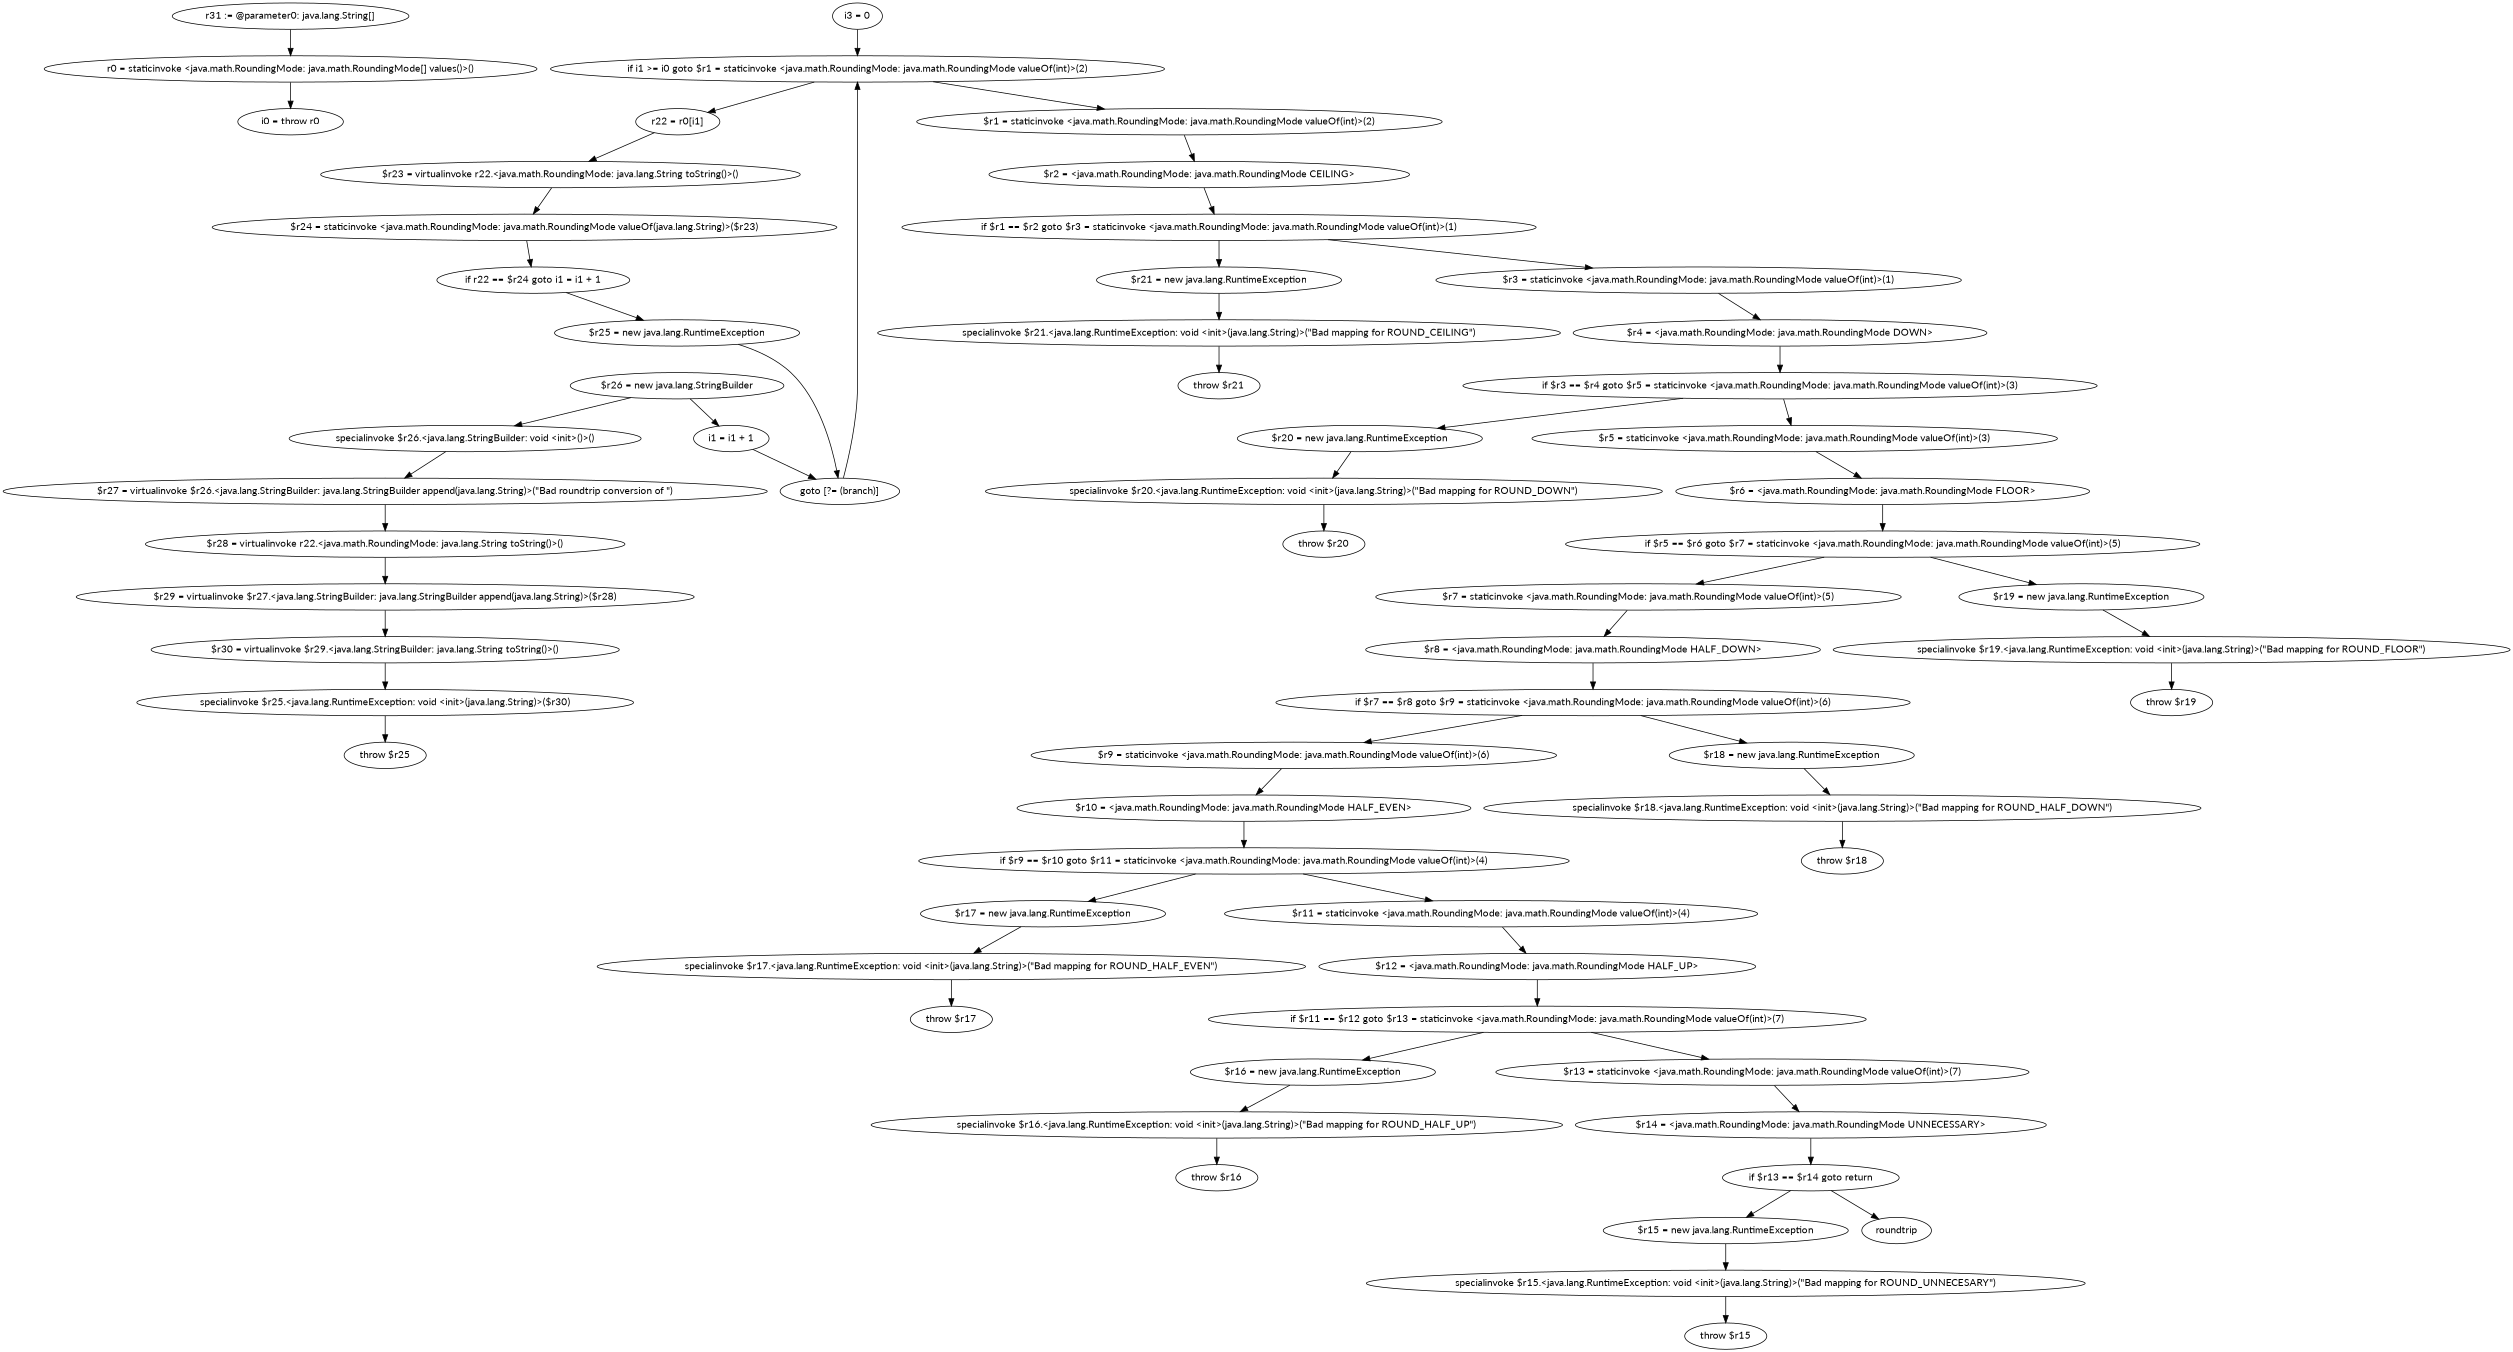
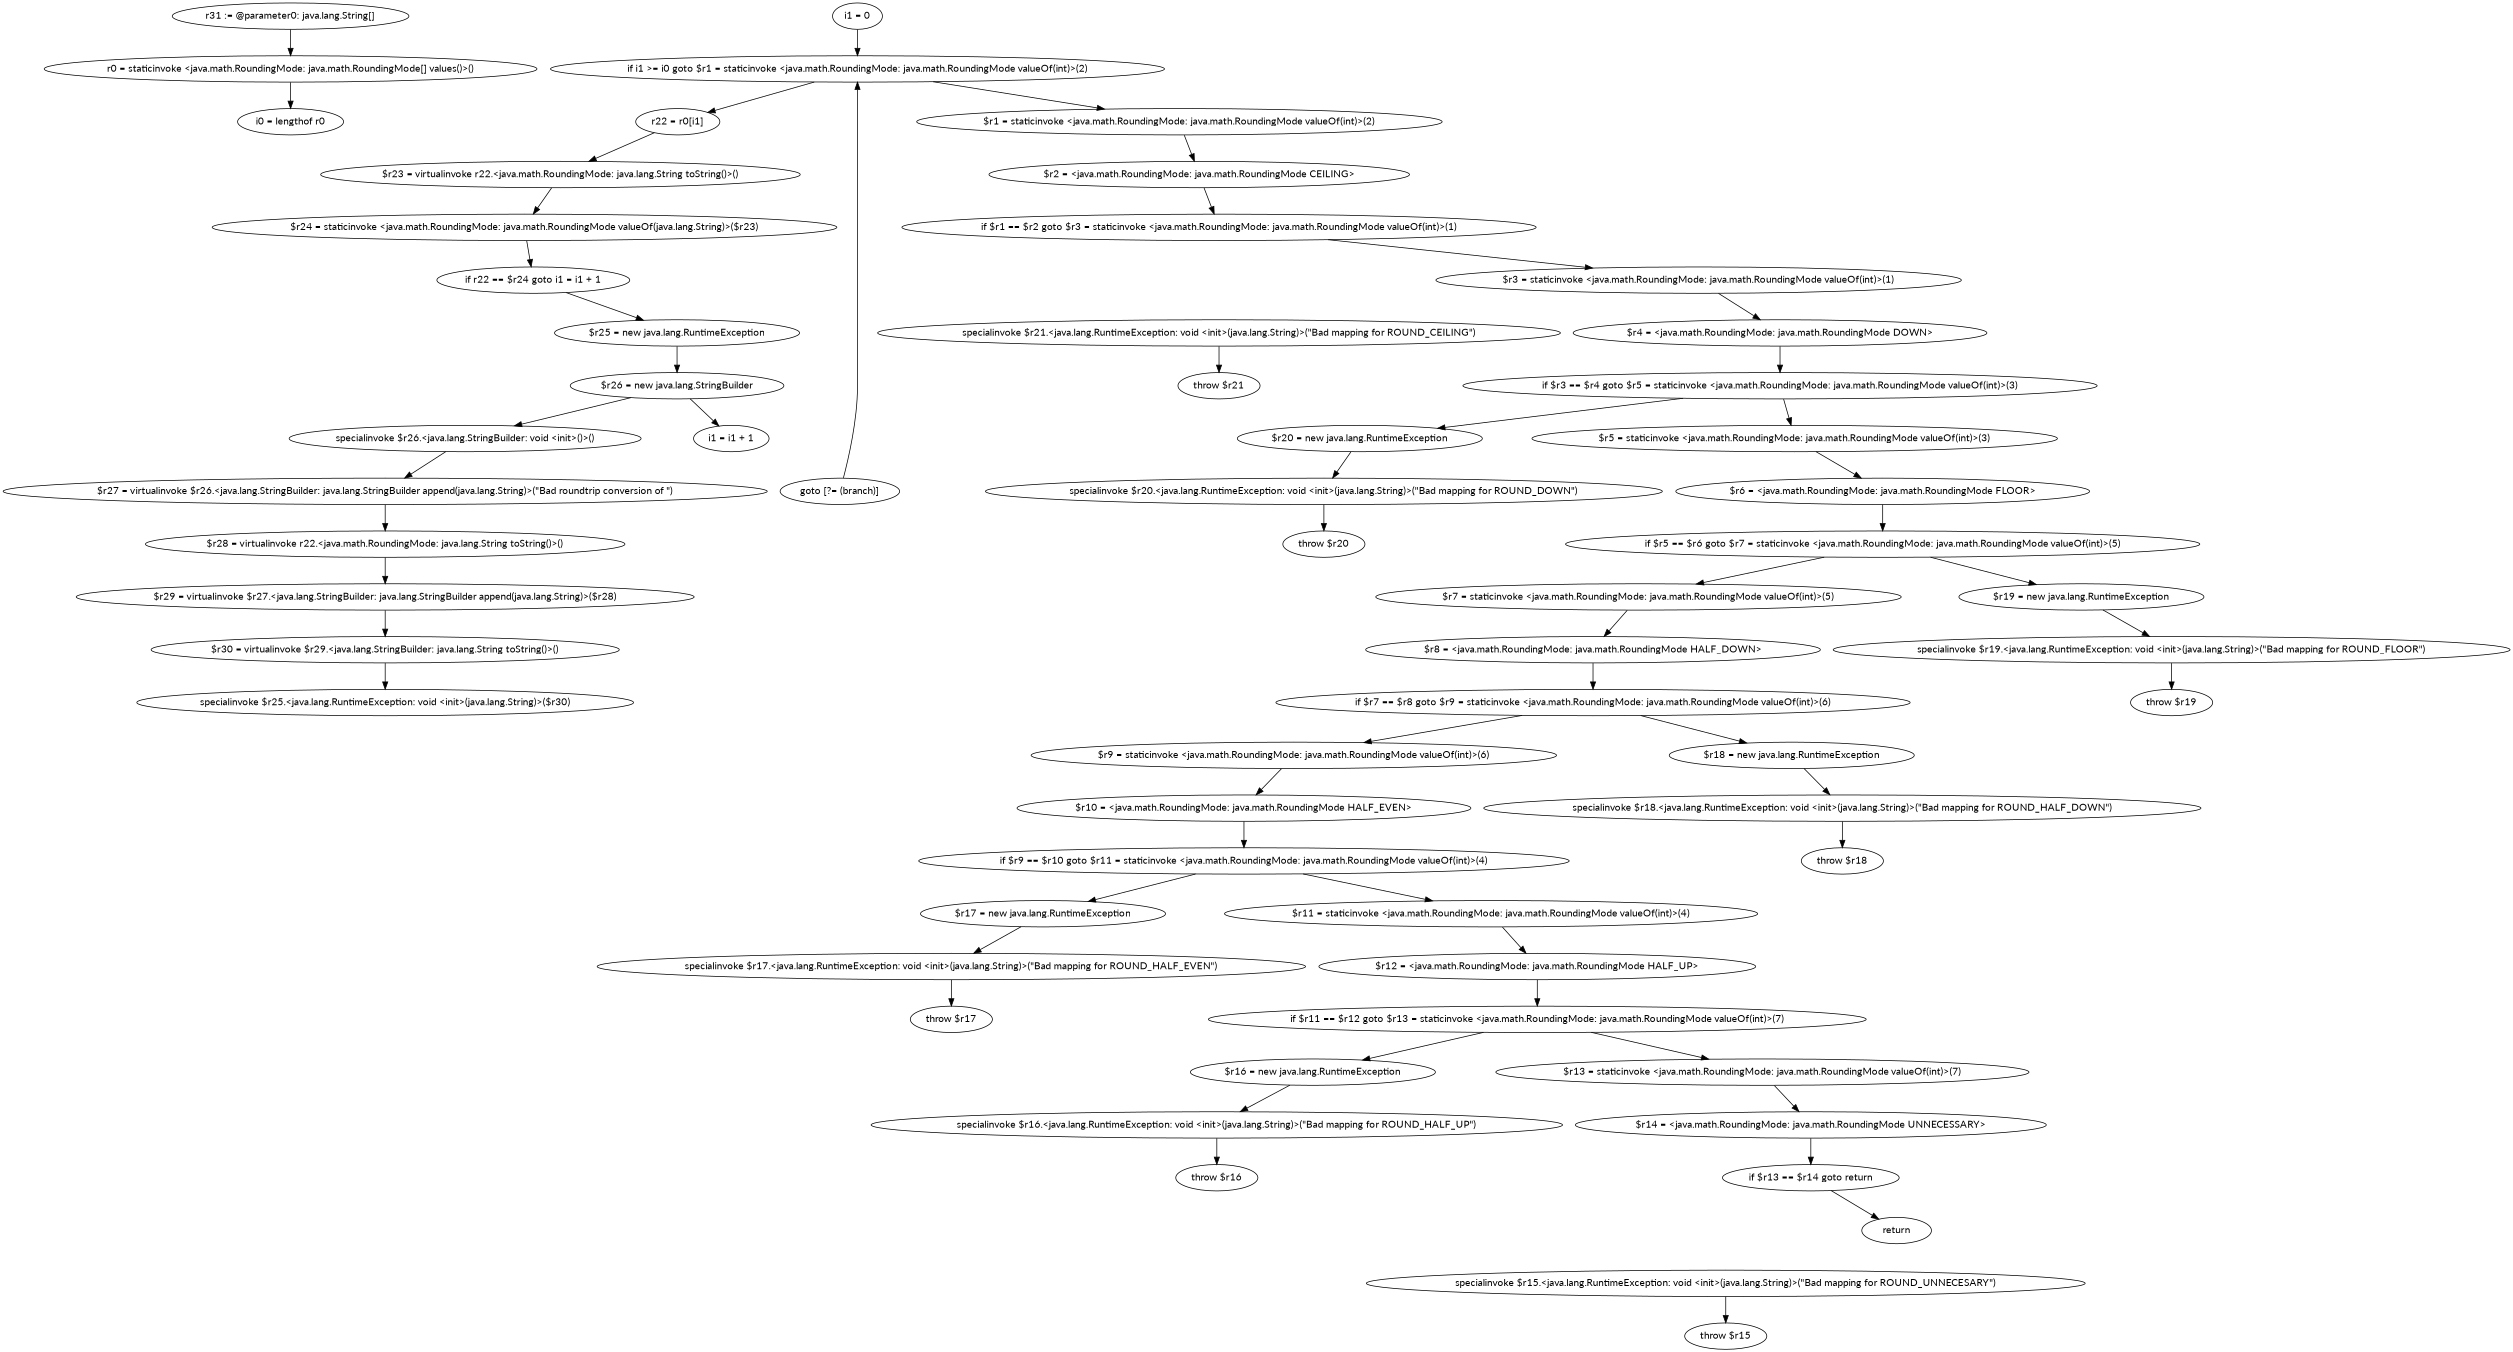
node "i3 = 0": label "i3 = 0" -> "i1 = 0"
node "i0 = throw r0": label "i0 = throw r0" -> "i0 = lengthof r0"
node "$r21 = new java.lang.RuntimeException": removed
edge "$r25 = new java.lang.RuntimeException" -> "goto [?= (branch)]": now "$r25 = new java.lang.RuntimeException" -> "$r26 = new java.lang.StringBuilder"
edge "i1 = i1 + 1" -> "goto [?= (branch)]": removed
node "throw $r25": removed
node "$r15 = new java.lang.RuntimeException": removed
node "roundtrip": label "roundtrip" -> "return"
